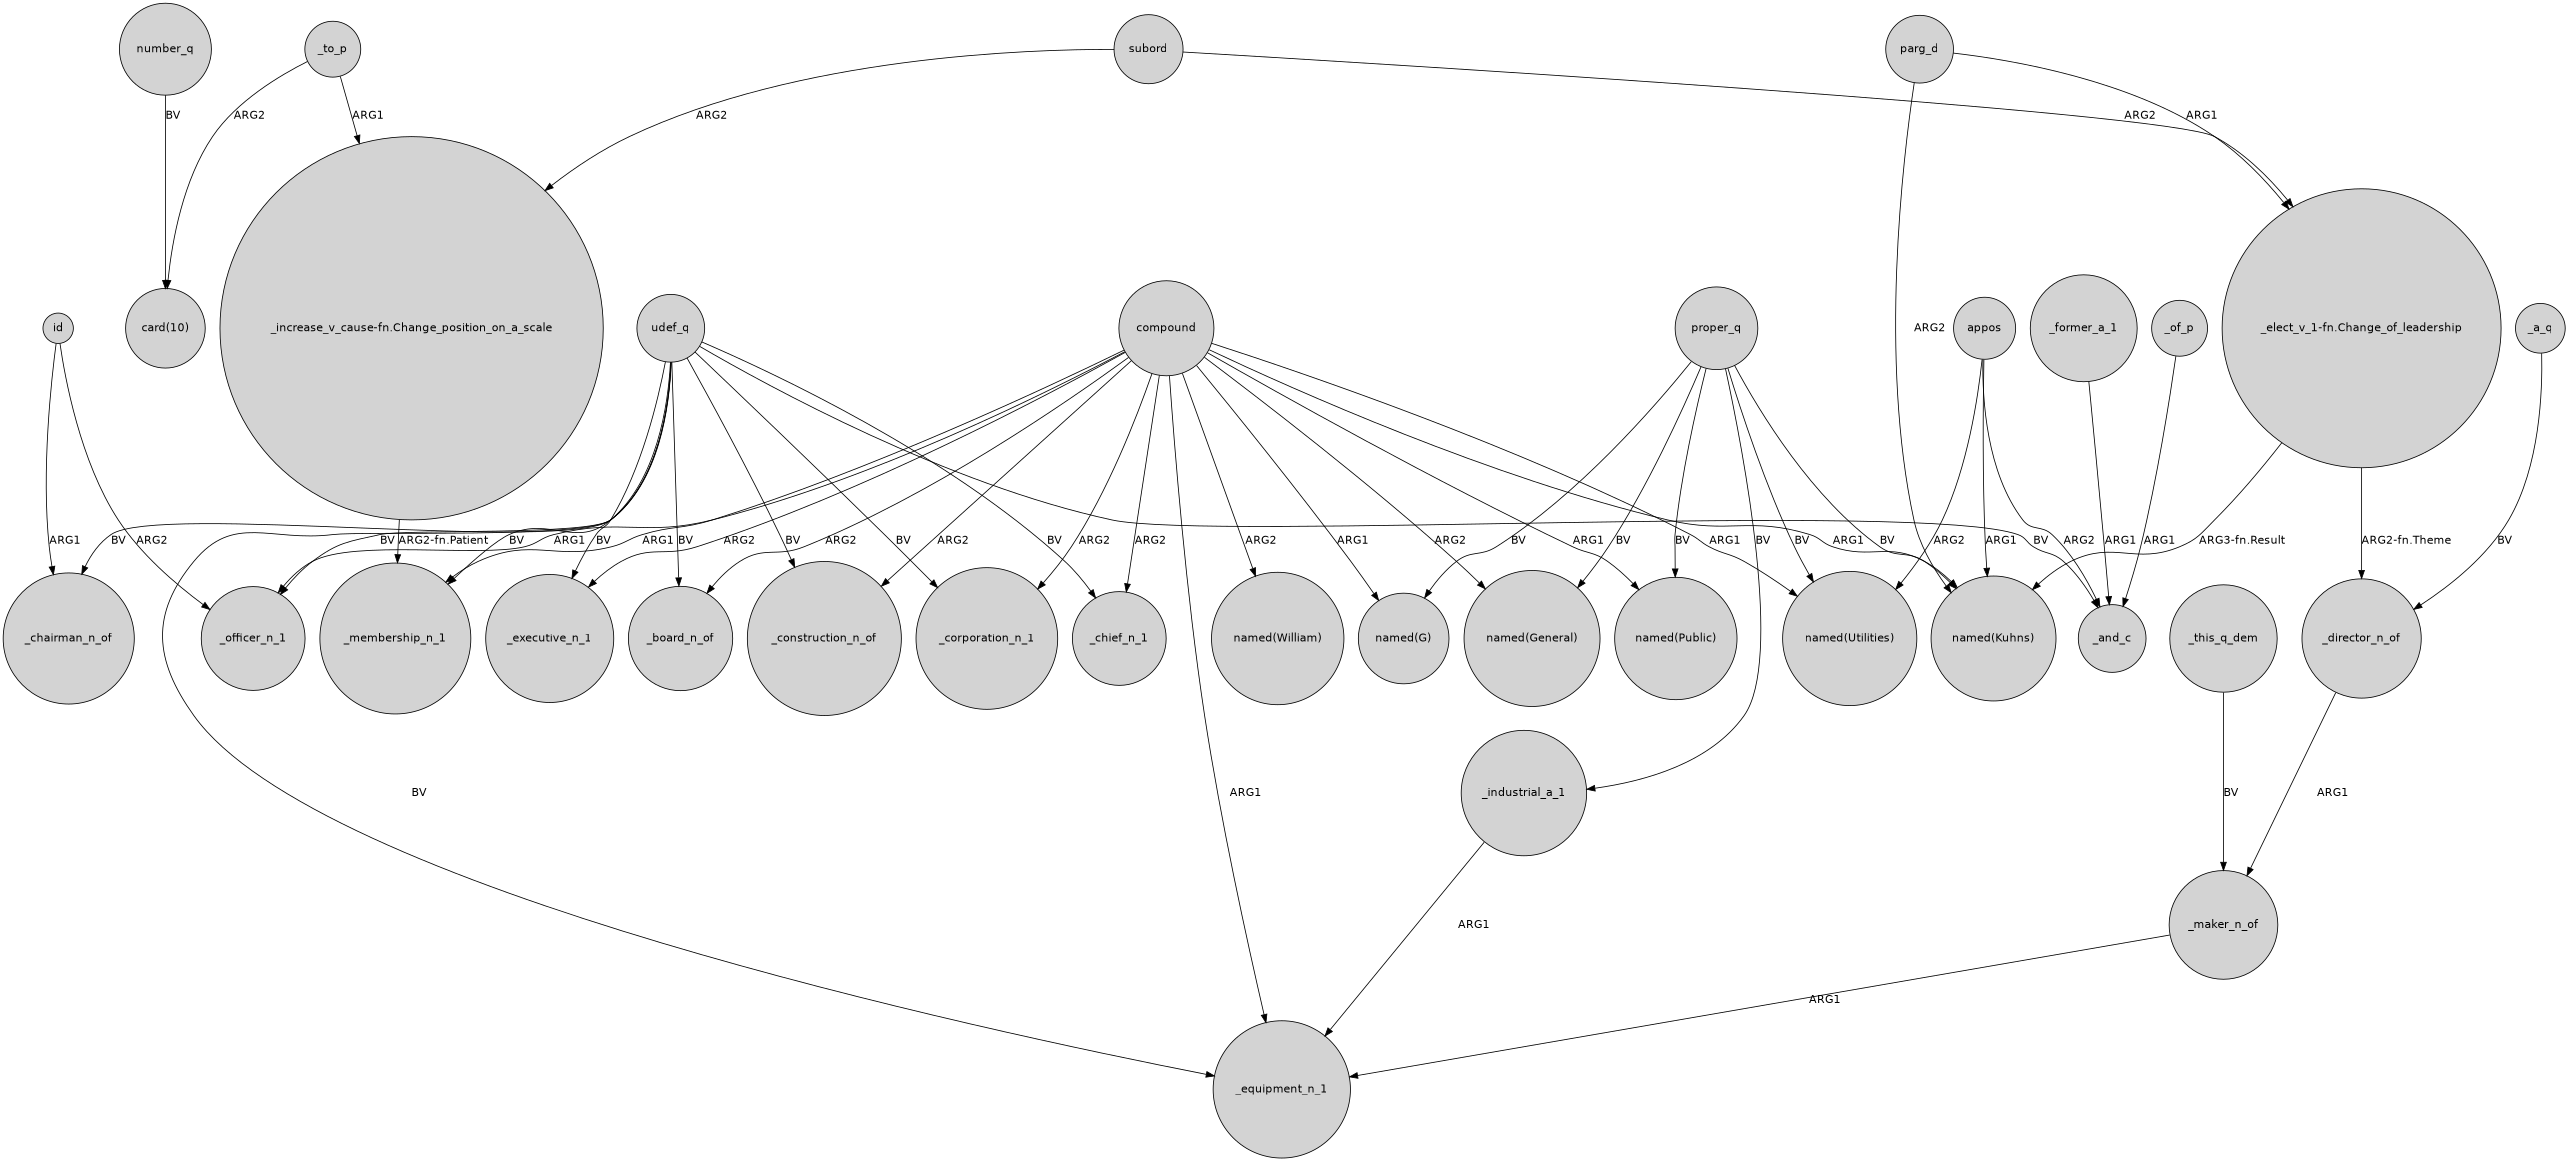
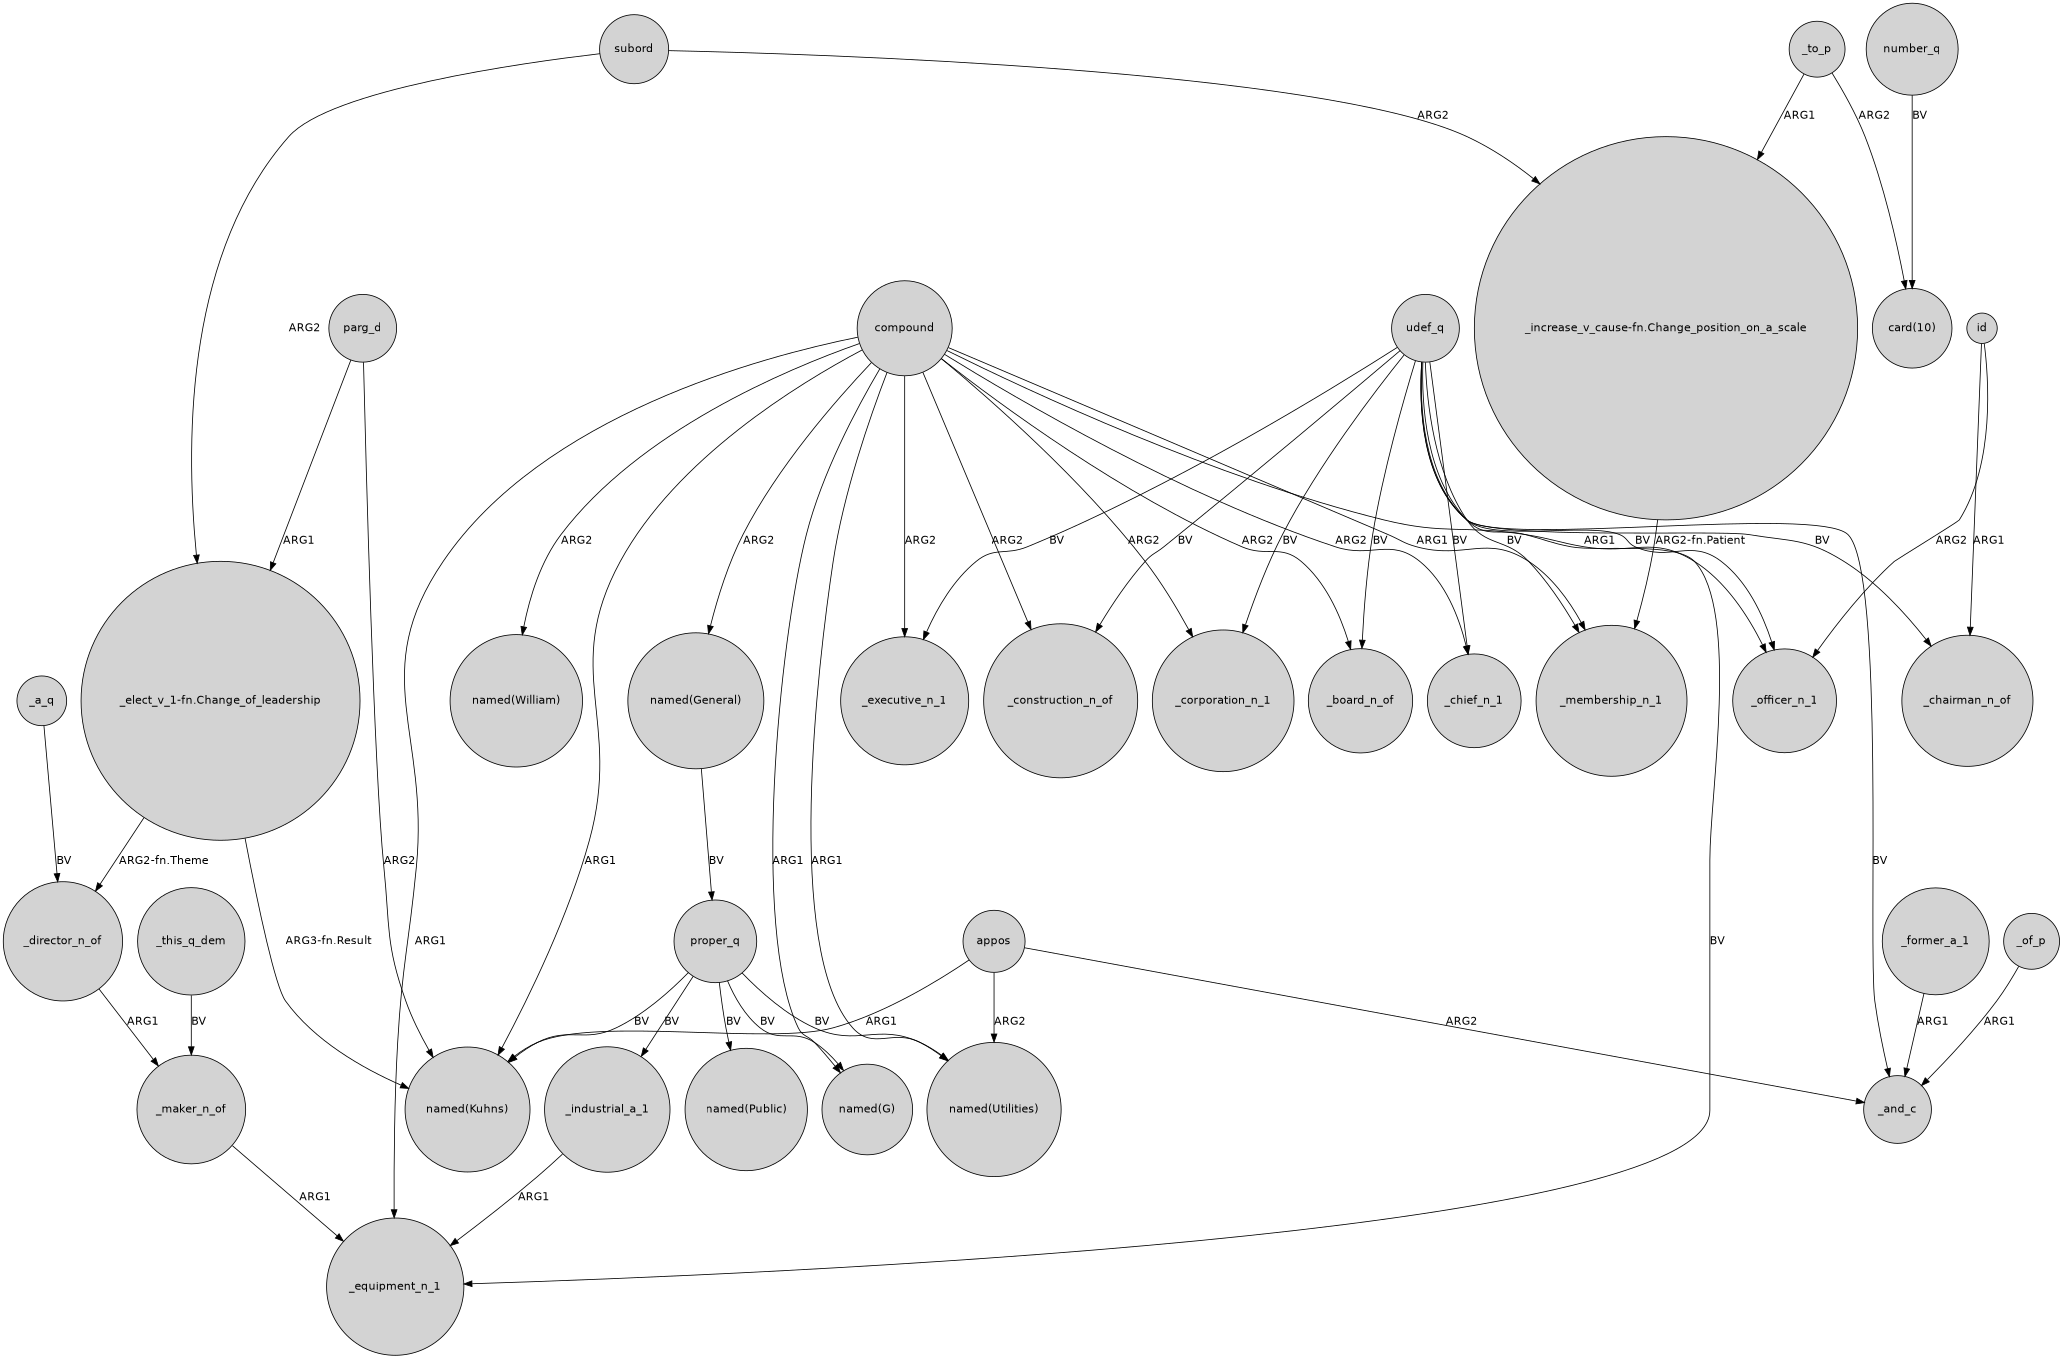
edge "compound" -> "named(Public)": removed, label "ARG1"
edge "proper_q" -> "named(General)": reversed
